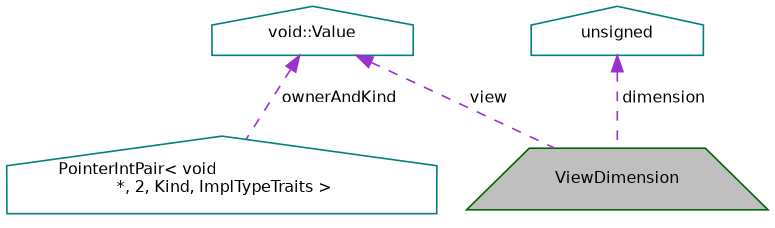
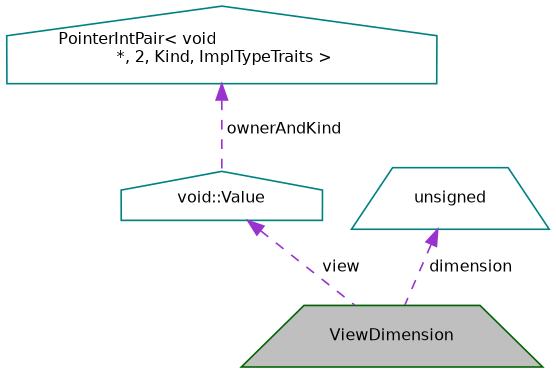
node "unsigned": shape house -> trapezium
edge "PointerIntPair< void *, 2, Kind, ImplTypeTraits >" -> "void::Value": reversed
